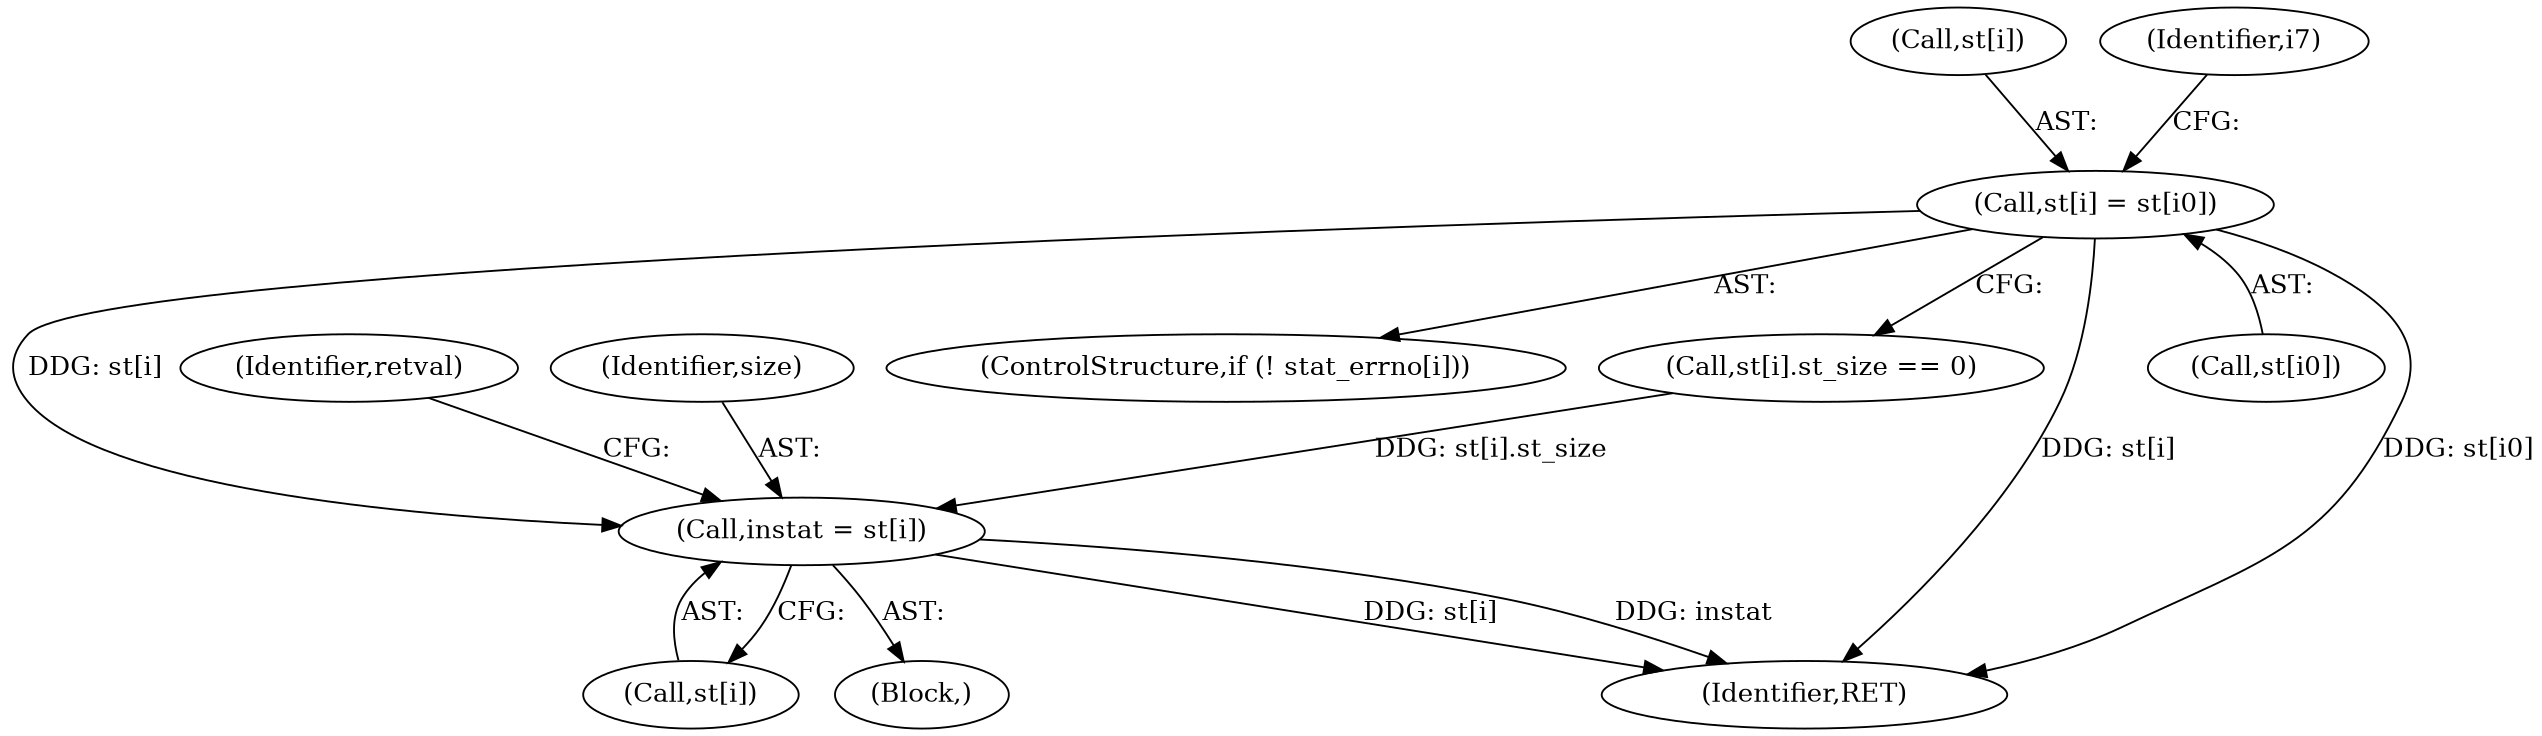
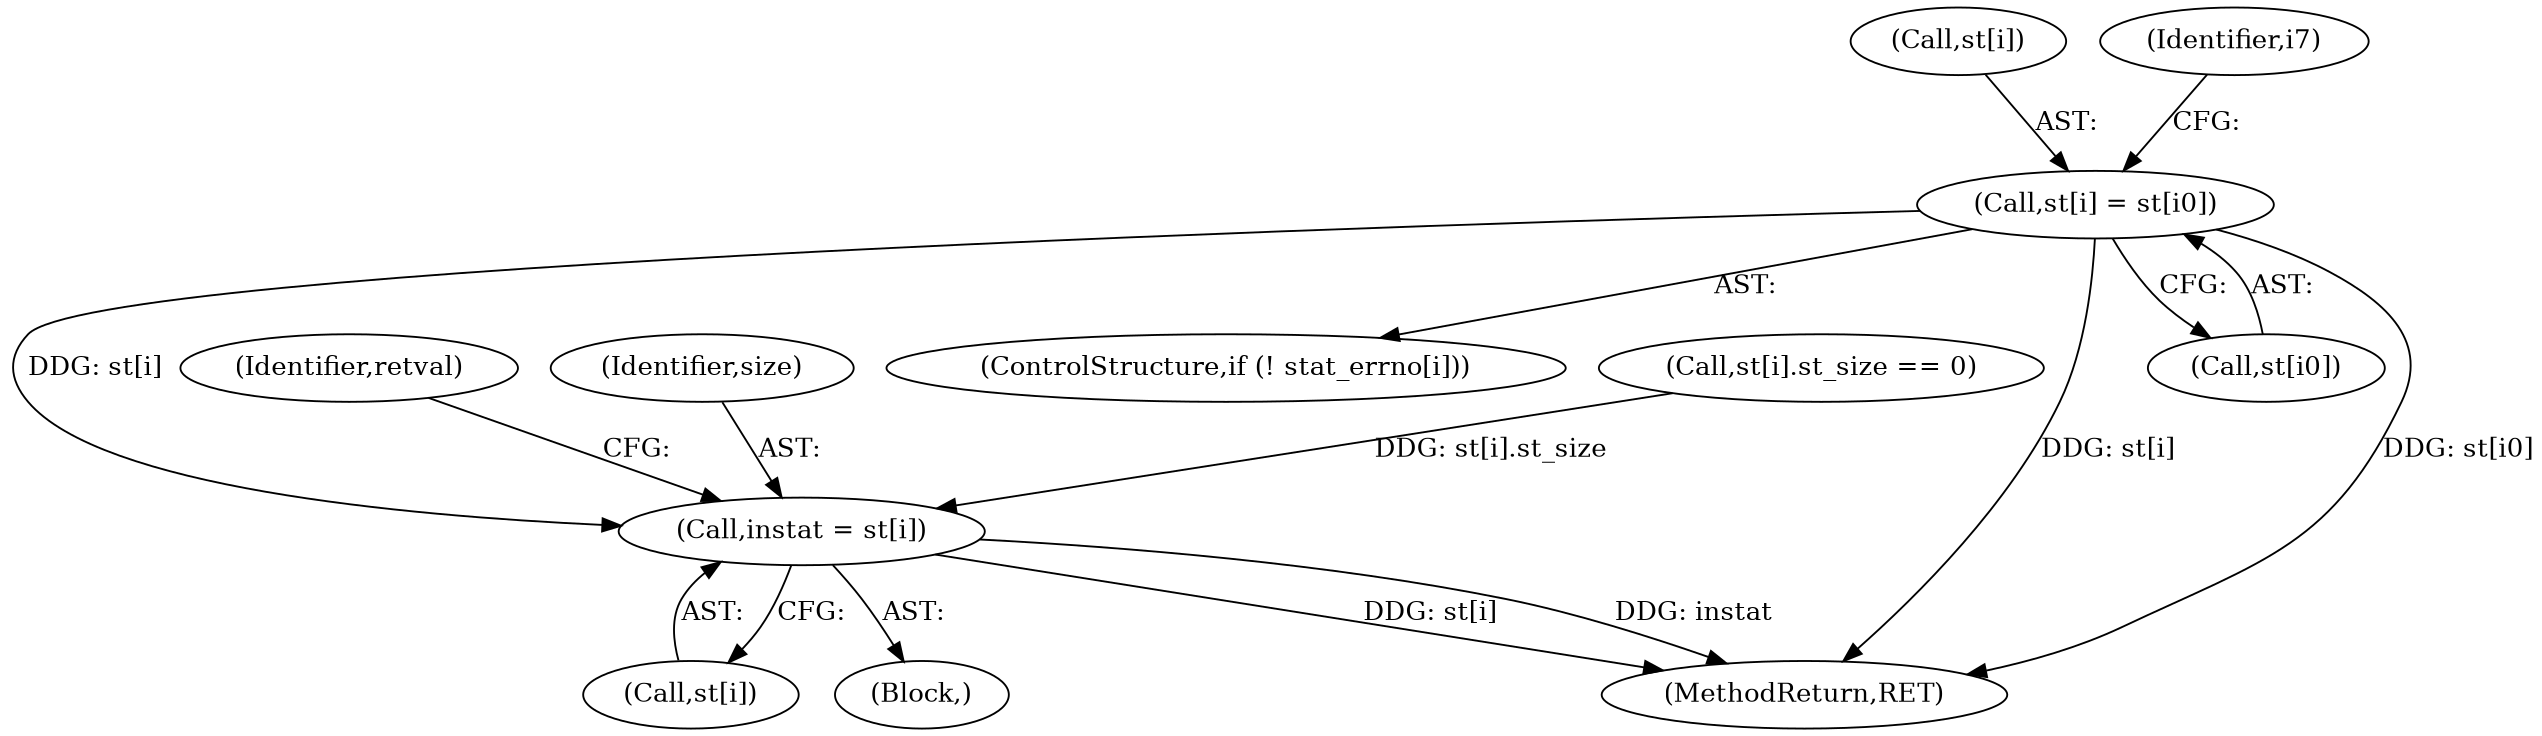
edge "(Call,st[i] = st[i0])" -> "(Call,st[i].st_size == 0)": now "(Call,st[i] = st[i0])" -> "(Call,st[i0])"
node "(Identifier,RET)": label "(Identifier,RET)" -> "(MethodReturn,RET)"
